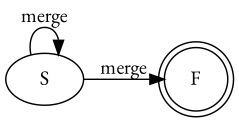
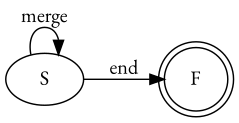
edge "S" -> "F": label "merge" -> "end"
